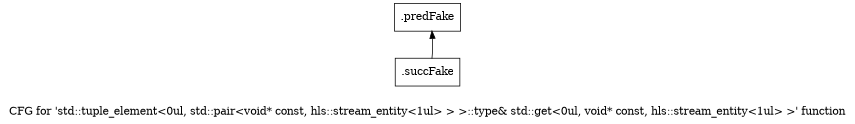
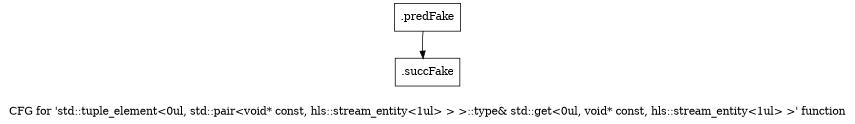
edge ".succFake" -> ".predFake": reversed
